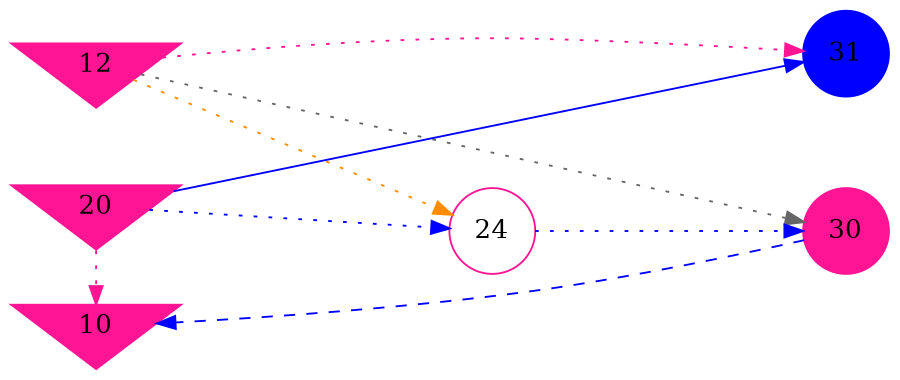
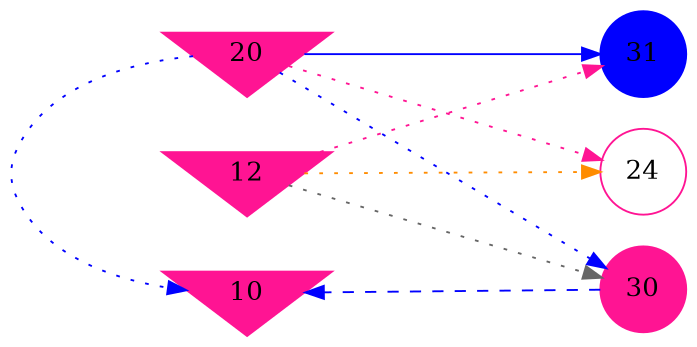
edge "20" -> "24": color blue -> deeppink
edge "24" -> "30": now "20" -> "30"
edge "20" -> "10": color deeppink -> blue
